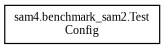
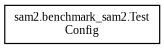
node "sam4.benchmark_sam2.Test Config": label "sam4.benchmark_sam2.Test Config" -> "sam2.benchmark_sam2.Test Config"
